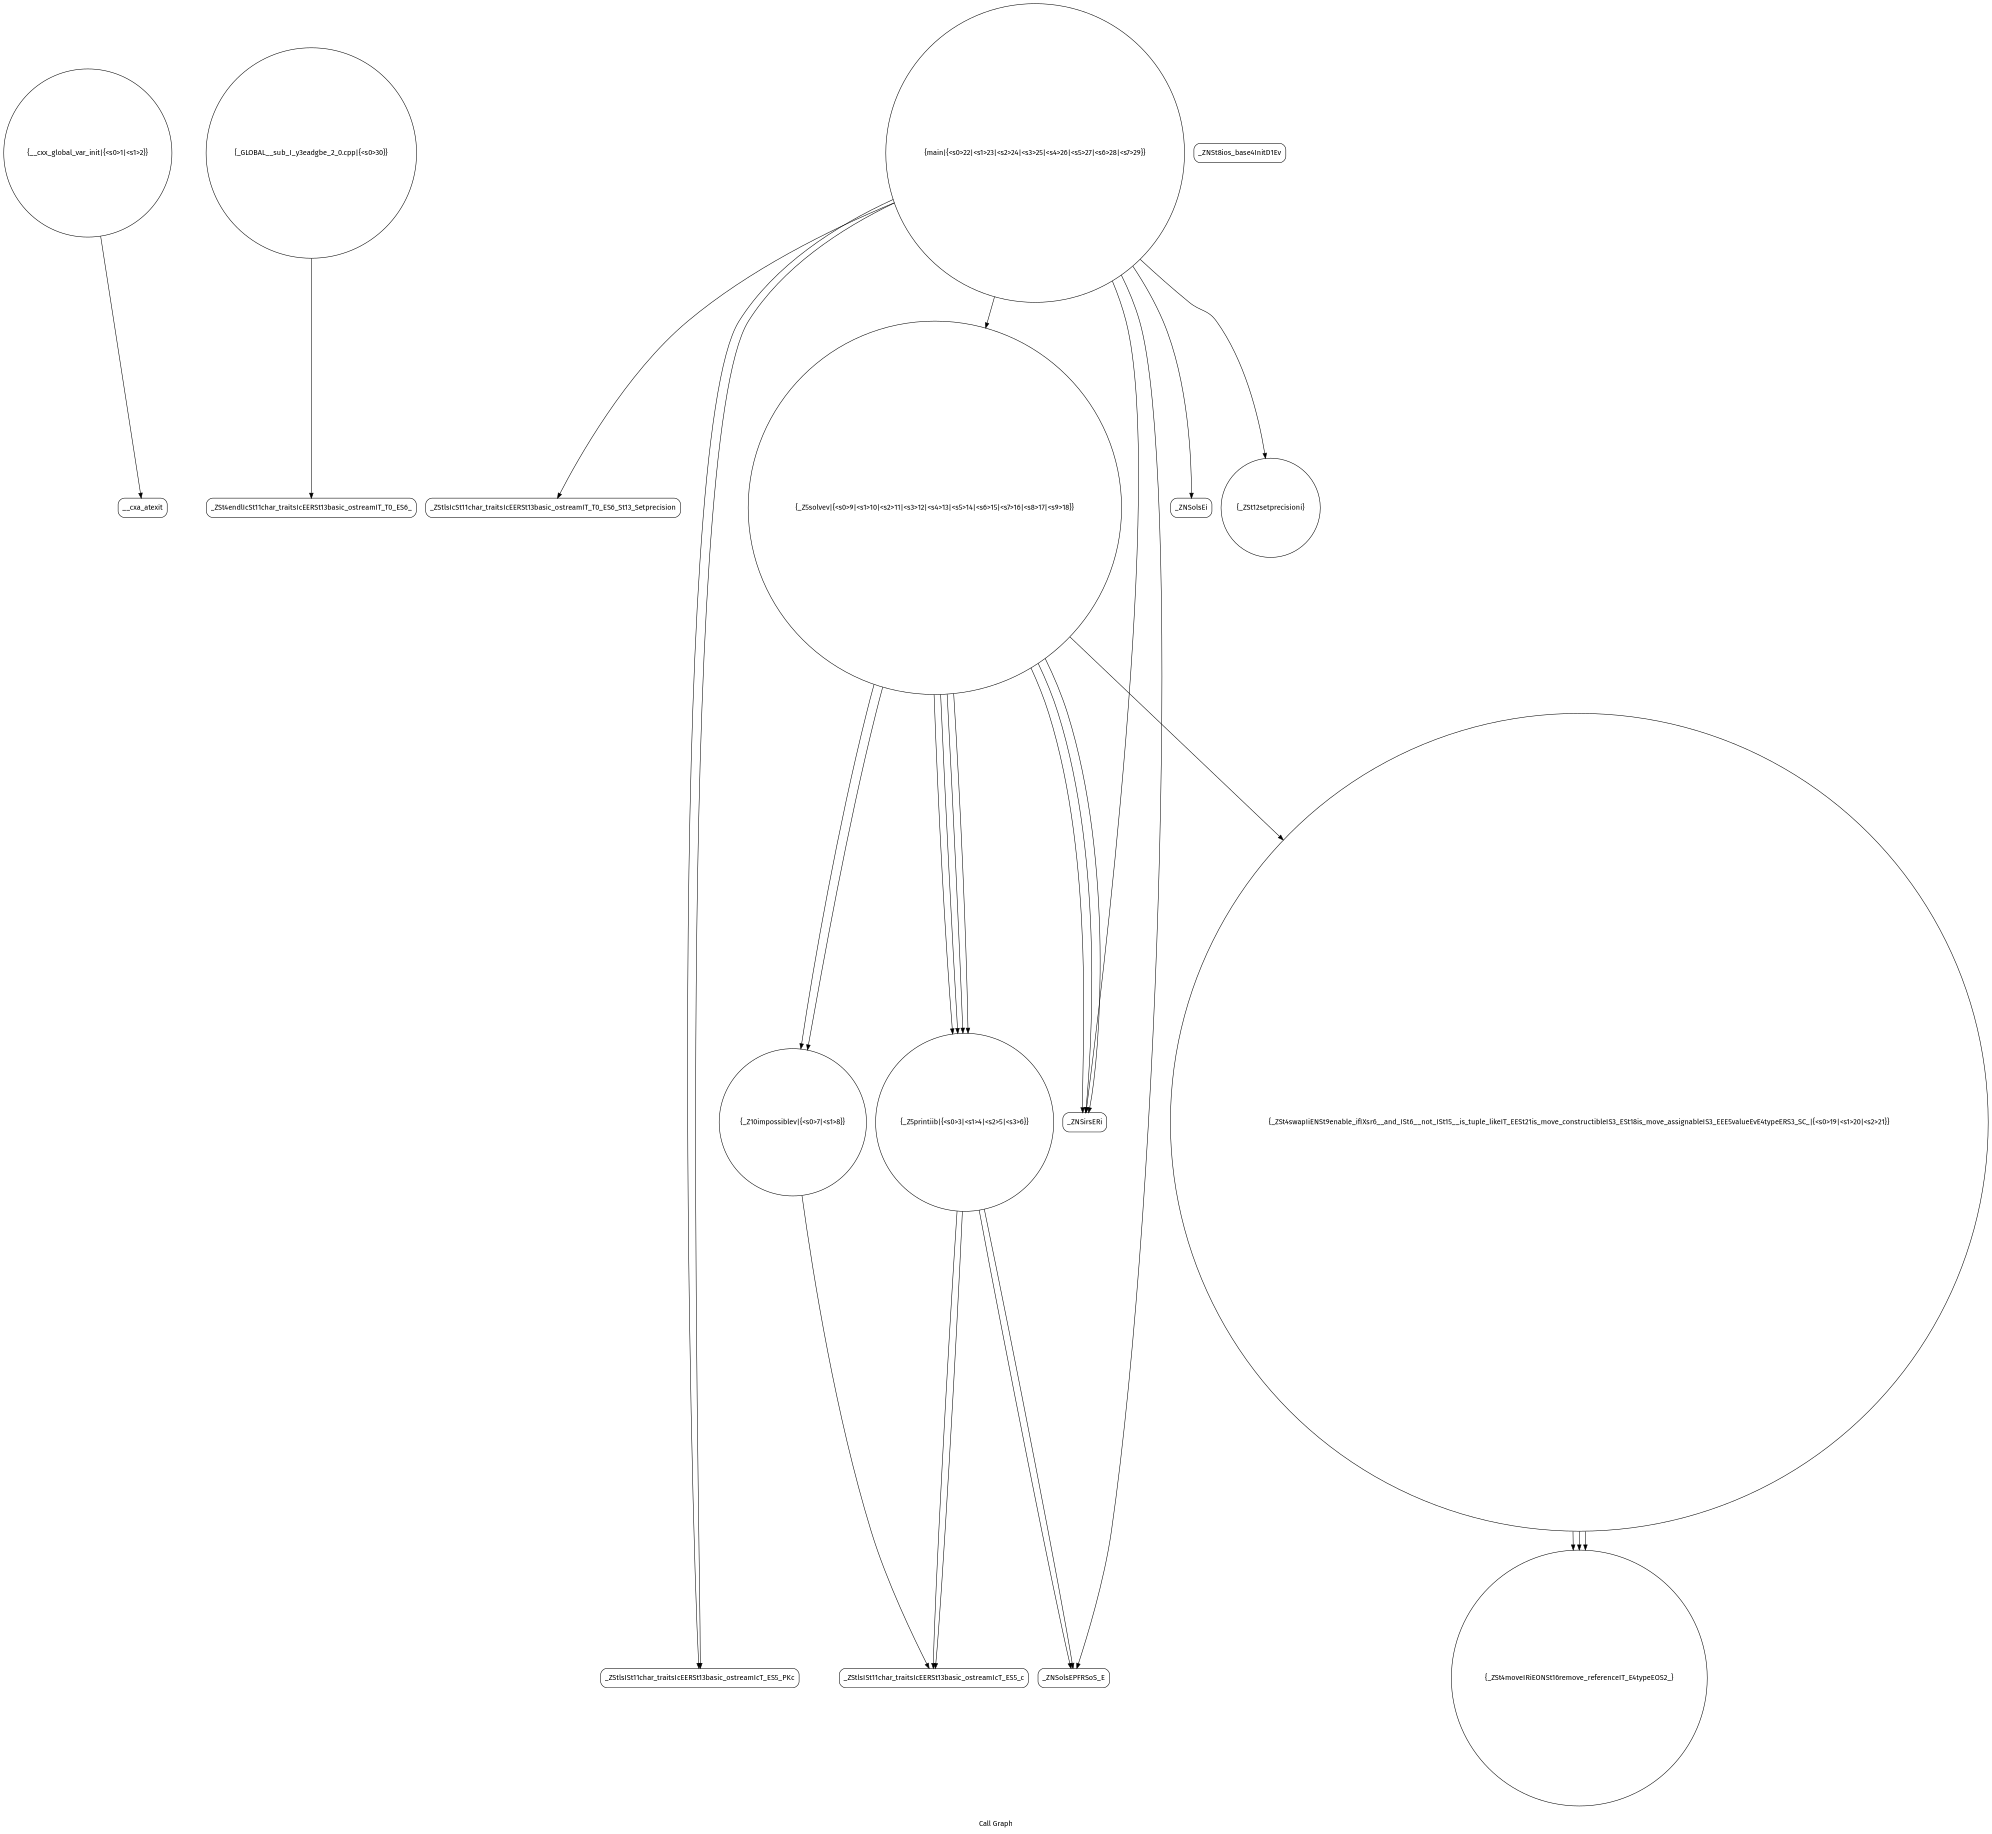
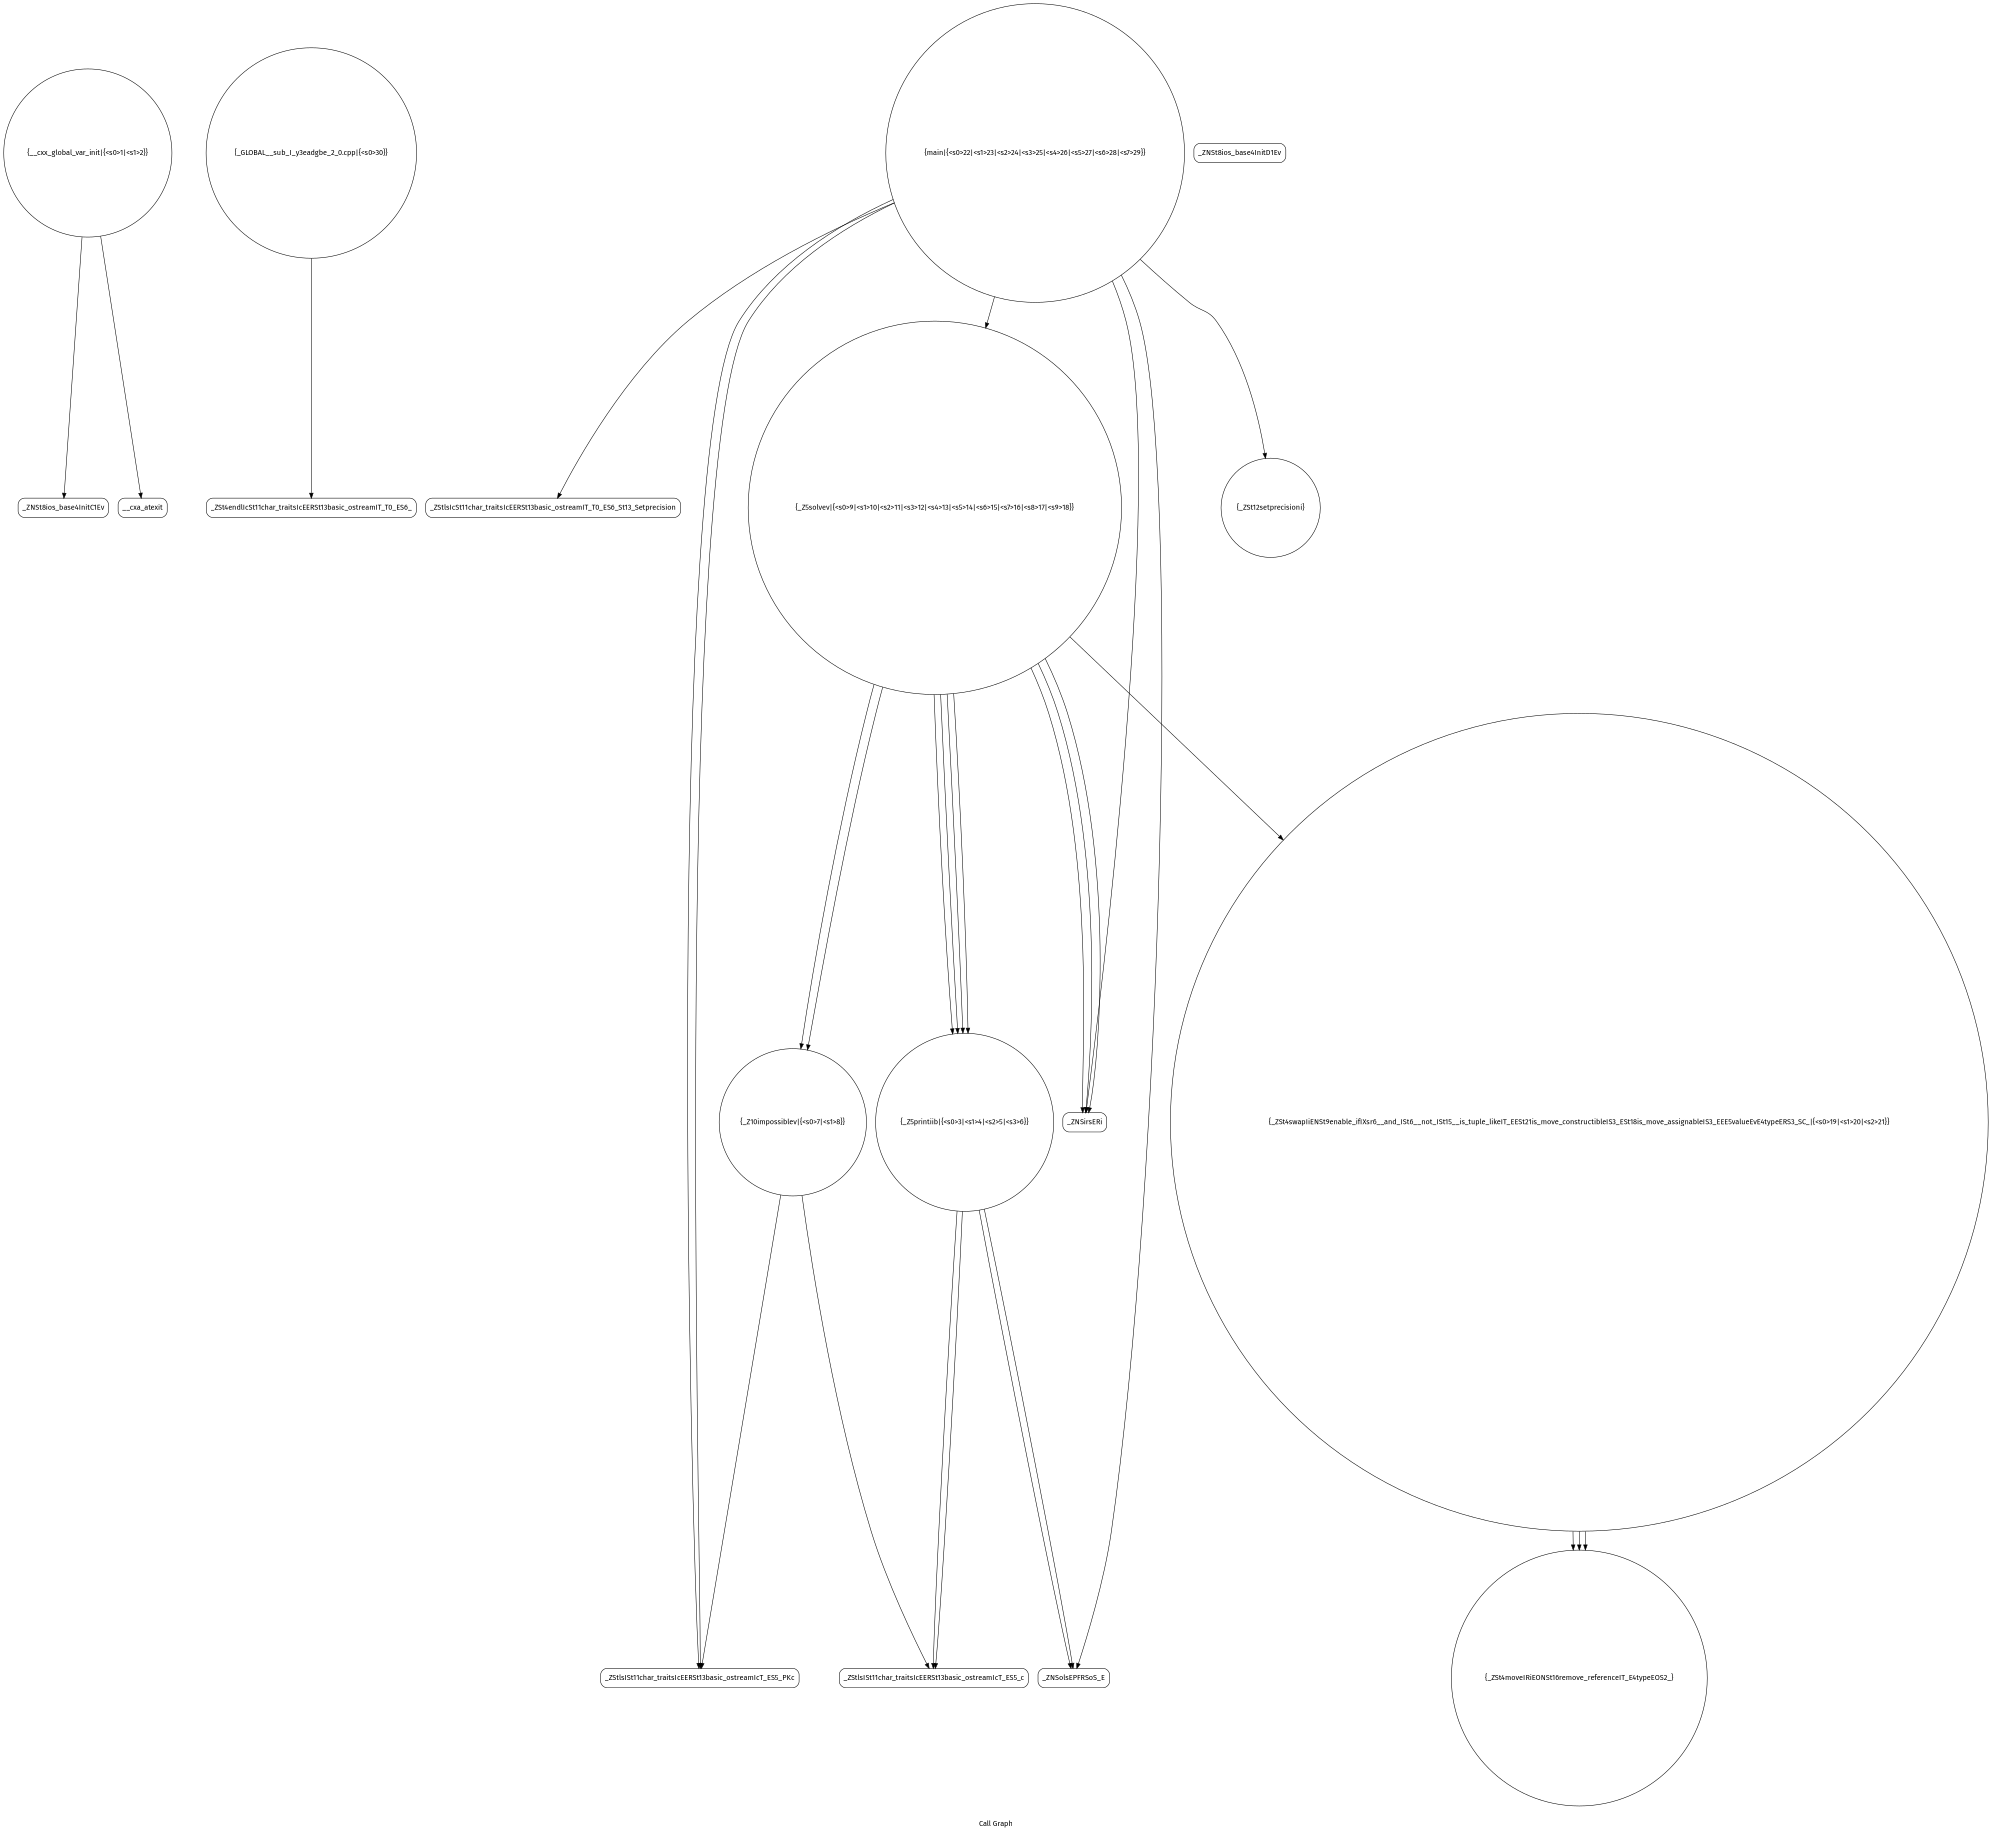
node "_ZNSt8ios_base4InitC1Ev": added
node "_ZNSolsEi": removed
edge "{_Z10impossiblev|{<s0>7|<s1>8}}" -> "_ZStlsISt11char_traitsIcEERSt13basic_ostreamIcT_ES5_PKc": added
